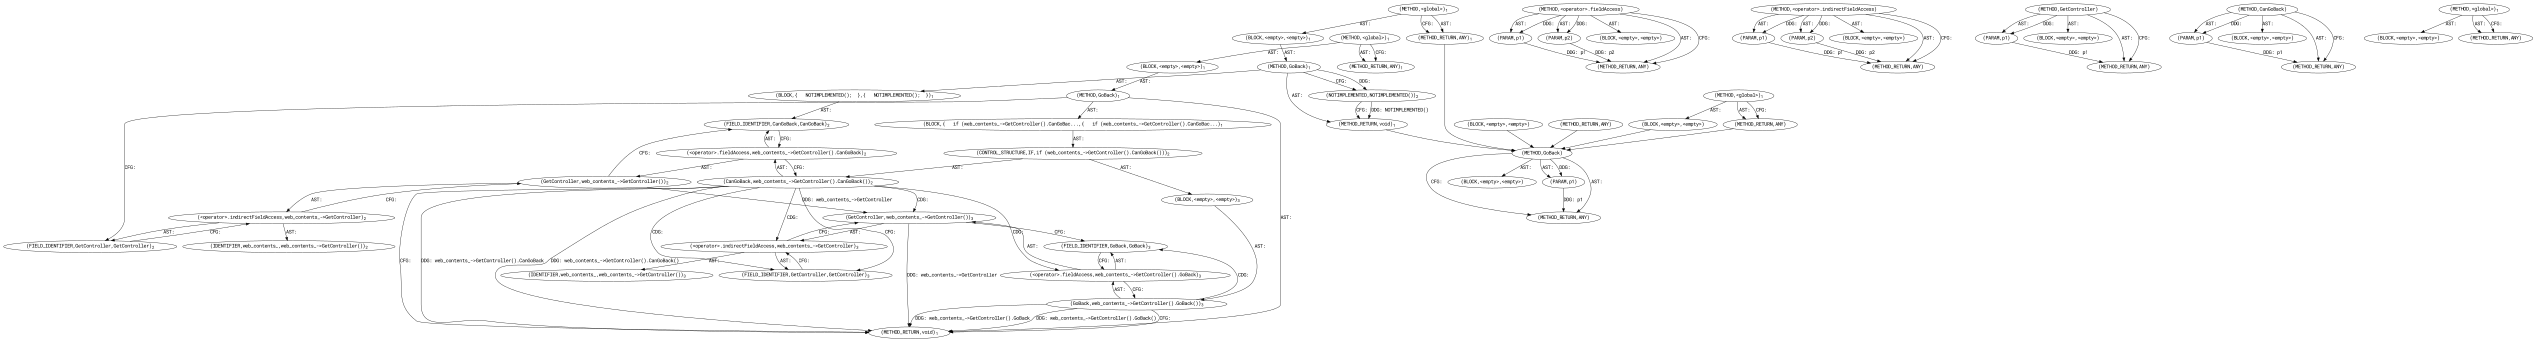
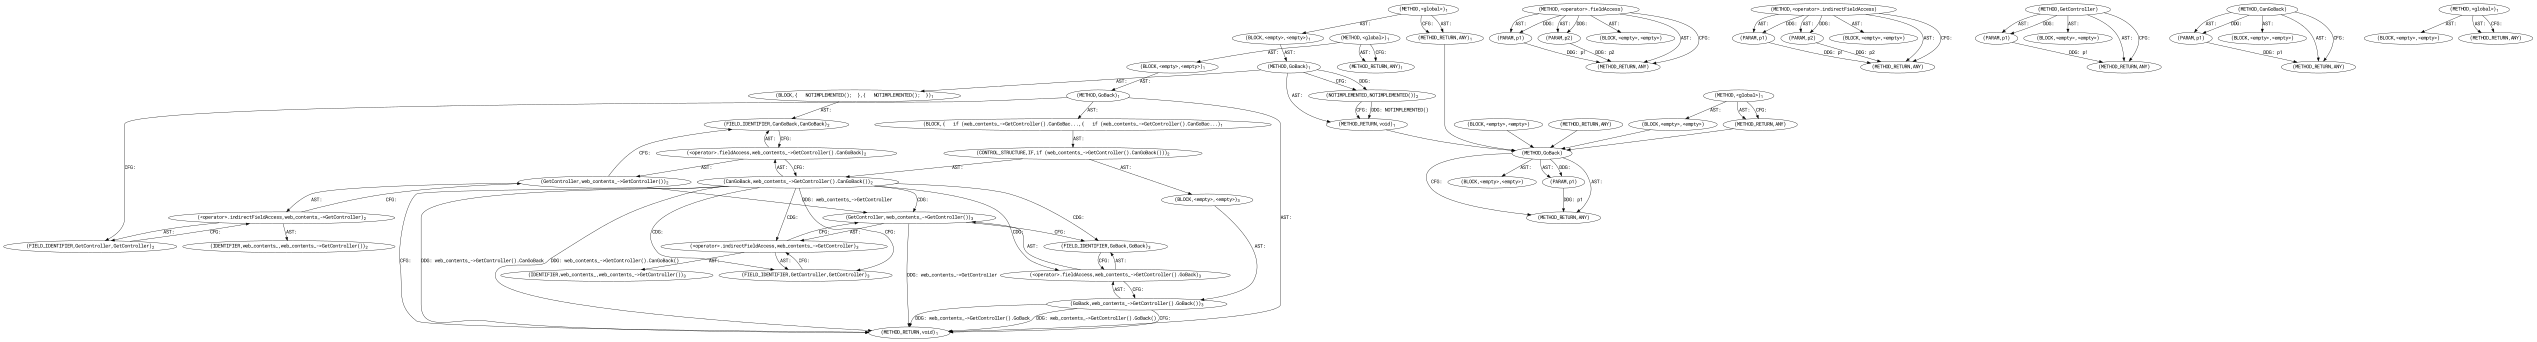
edge "(GoBack,web_contents_->GetController().GoBack())" -> "(FIELD_IDENTIFIER,GoBack,GoBack)": now "(CanGoBack,web_contents_->GetController().CanGoBack())" -> "(FIELD_IDENTIFIER,GoBack,GoBack)"
